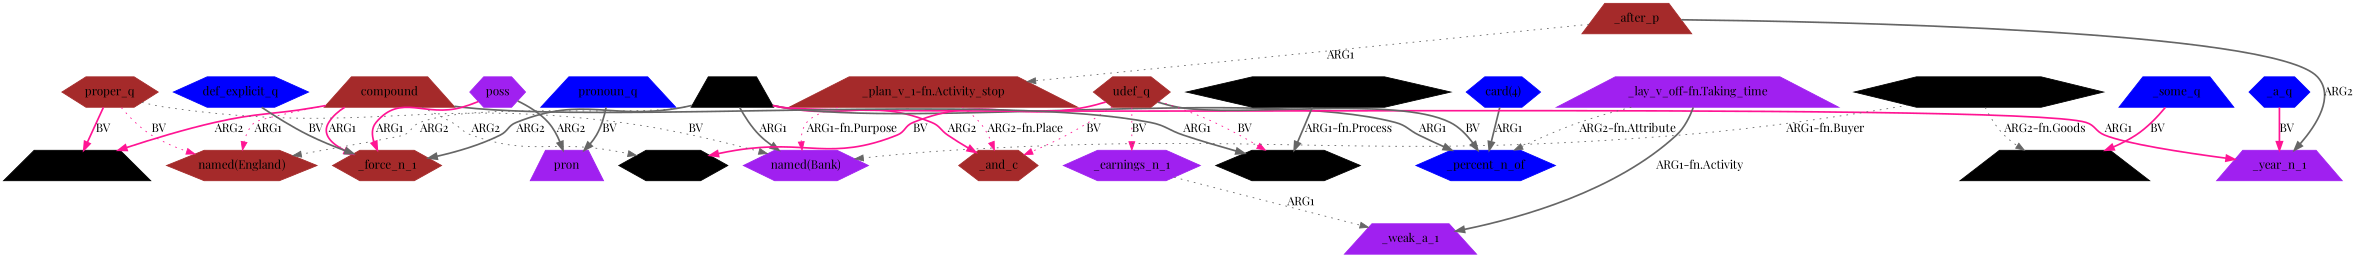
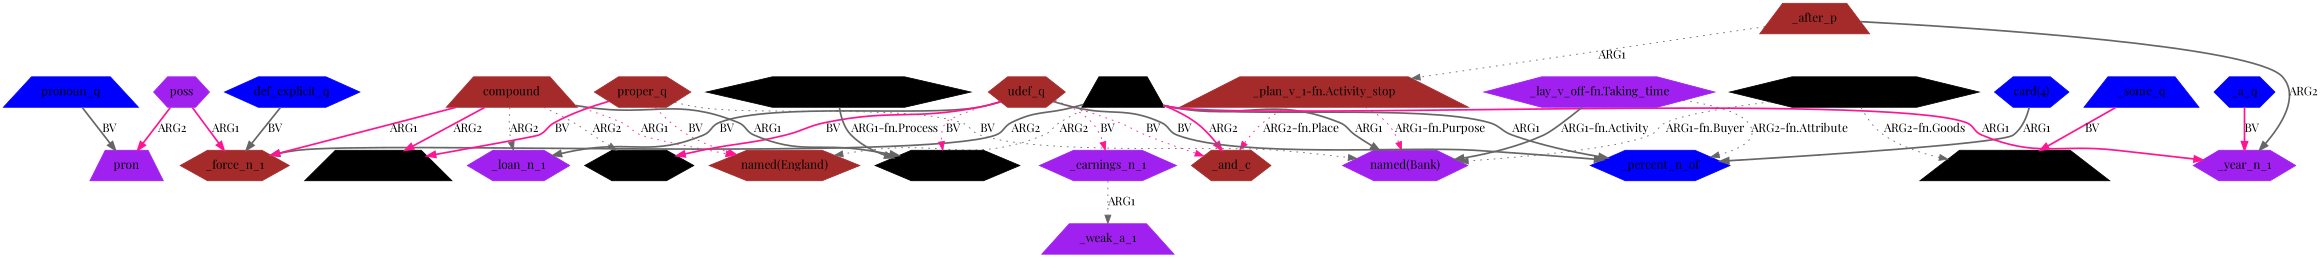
node "_lay_v_off-fn.Taking_time": shape trapezium -> hexagon
edge "poss" -> "pron": color gray40 -> deeppink
node "_loan_n_1": added
node "_year_n_1": shape trapezium -> hexagon
edge "_lay_v_off-fn.Taking_time" -> "_weak_a_1": now "_lay_v_off-fn.Taking_time" -> "named(Bank)"
